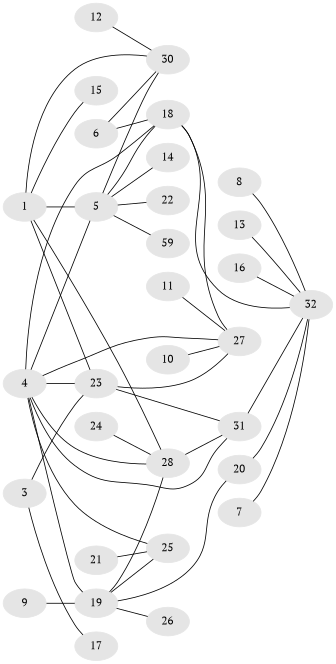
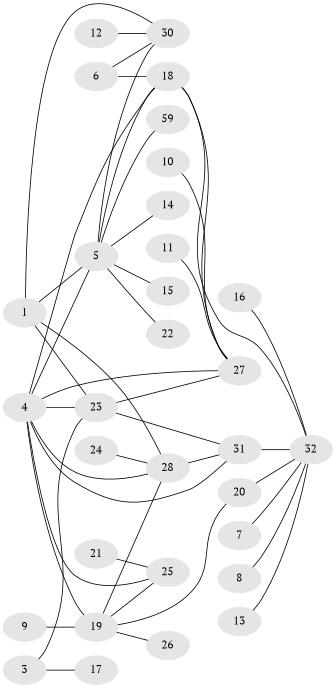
edge "15" -- "1": now "15" -- "5"
